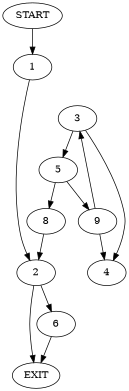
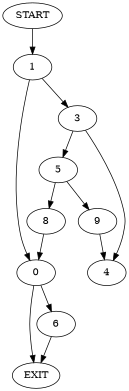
edge "9" -> "3": now "1" -> "3"
node "2": label "2" -> "0"
